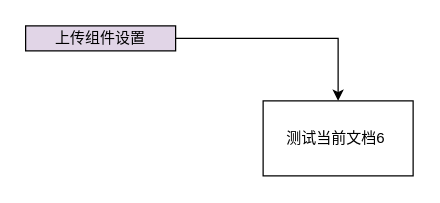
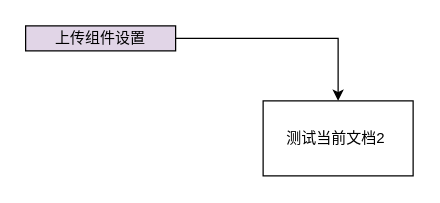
node "测试当前文档6": label "测试当前文档6" -> "测试当前文档2"
